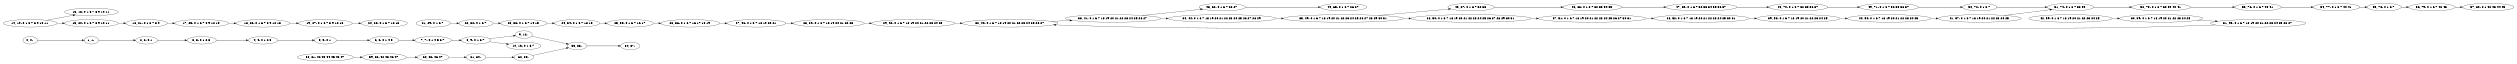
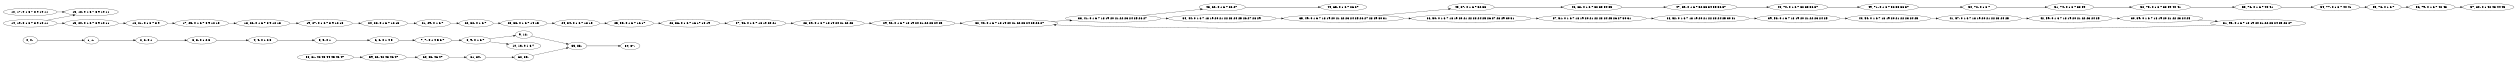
node "12, 17: 0 1 6 7 8 9 10 11": added
edge "41, 57: 0 1 6 7 18 19 20 21 22 23 24 25" -> "51, 74: 0 1 6 7 38 39": now "41, 57: 0 1 6 7 18 19 20 21 22 23 24 25" -> "42, 59: 0 1 6 7 18 19 20 21 22 23 24 25"
edge "20, 28: 0 1 6 7 12 13" -> "21, 29: 0 1 6 7": added
